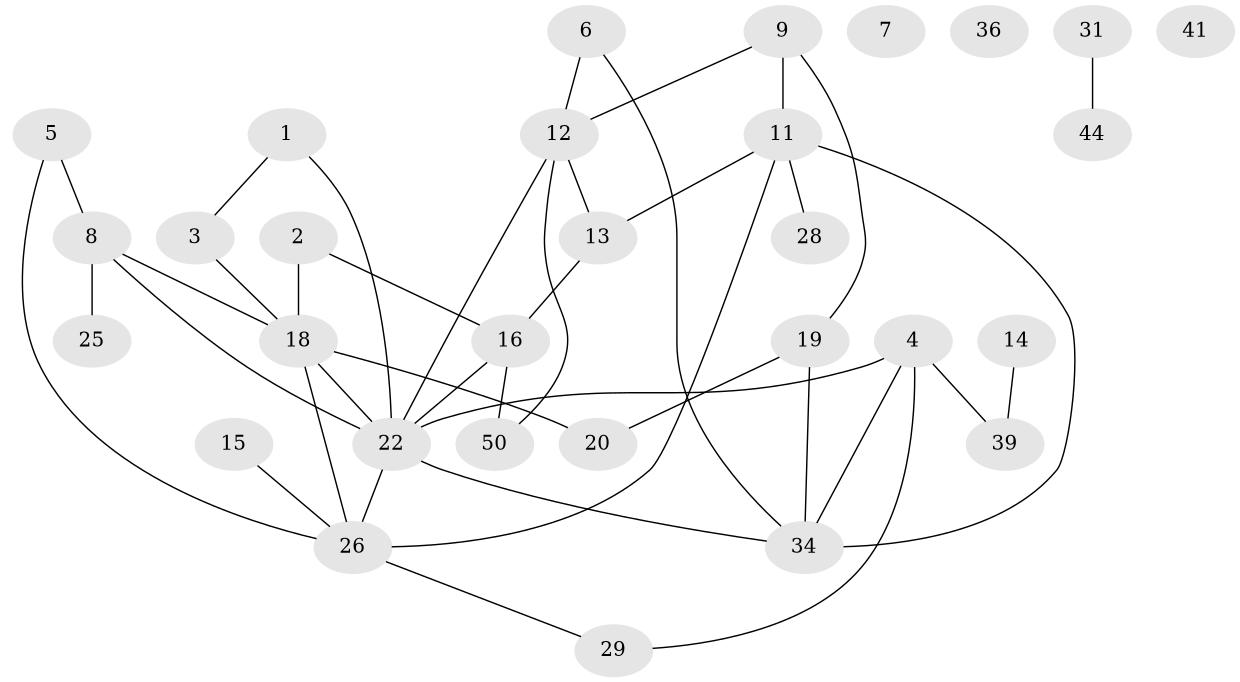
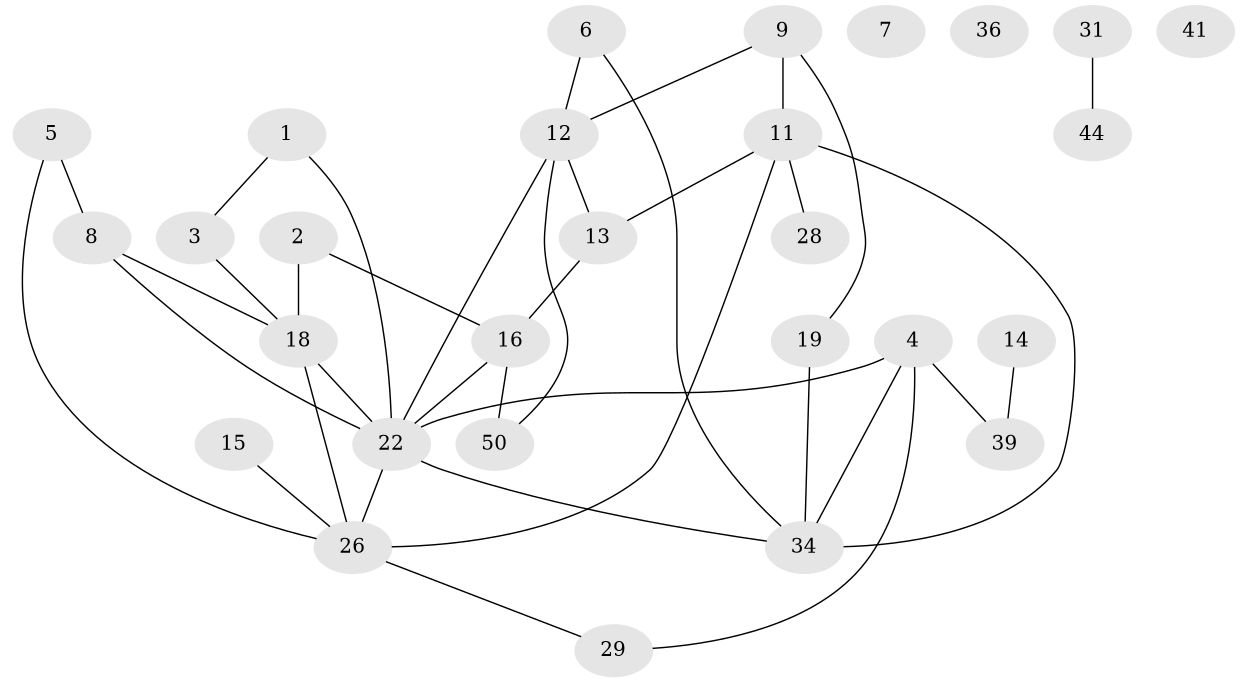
node "25": removed
node "20": removed
